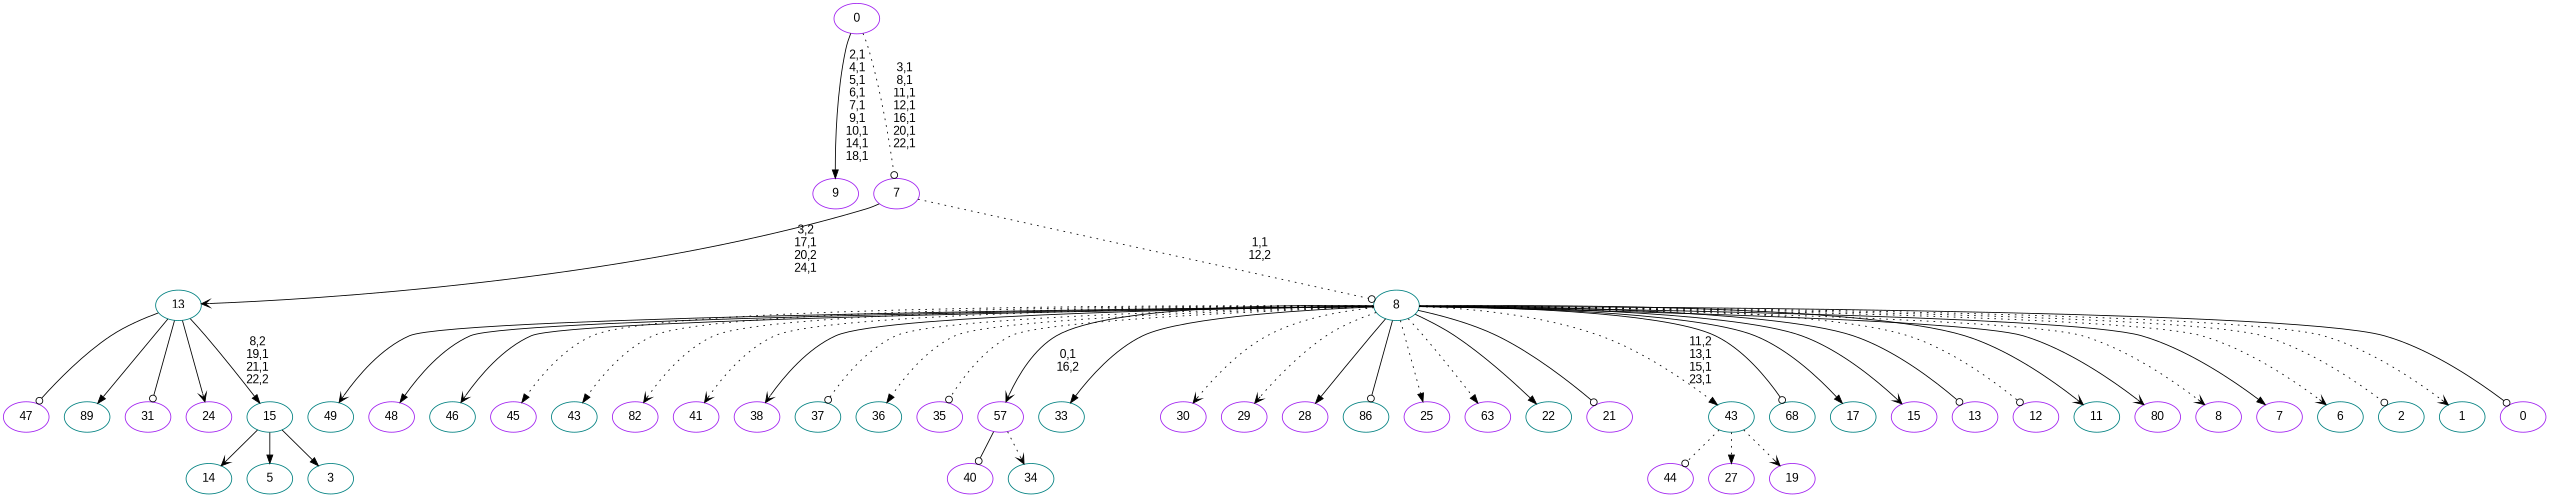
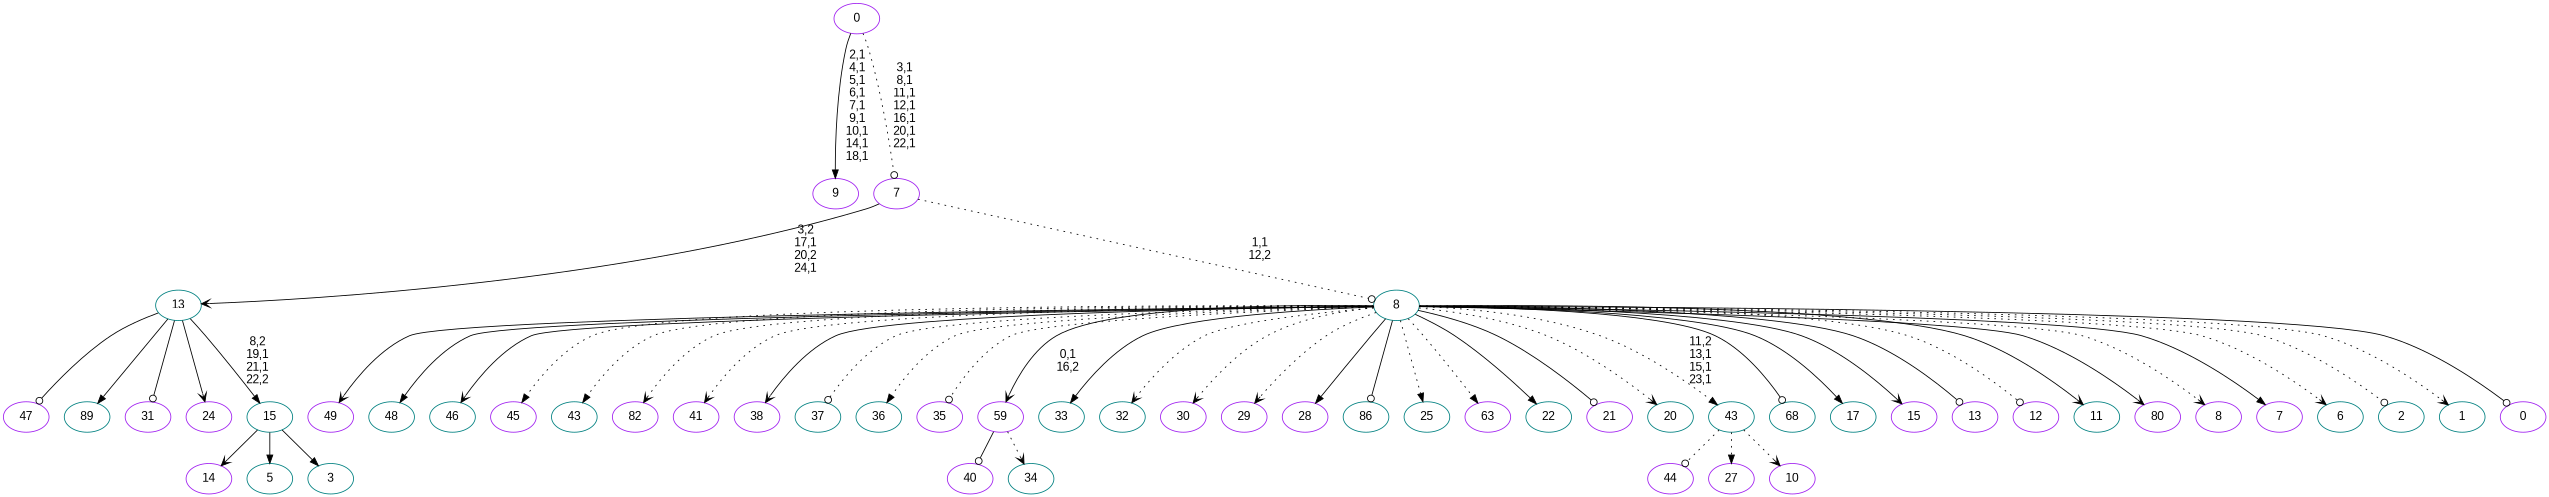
node "49": color teal -> purple
node "48": color purple -> teal
node "57": label "57" -> "59"
node "32": added
node "25": color purple -> teal
node "20": added
node "14": color teal -> purple
node "19": label "19" -> "10"
